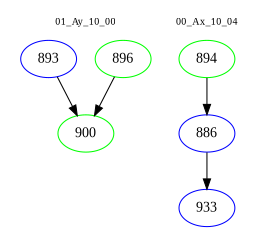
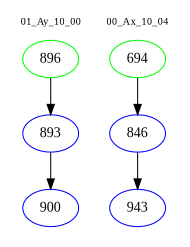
node "894": label "894" -> "694"
edge "896" -> "900": now "896" -> "893"
node "900": color green -> blue
node "886": label "886" -> "846"
node "933": label "933" -> "943"
